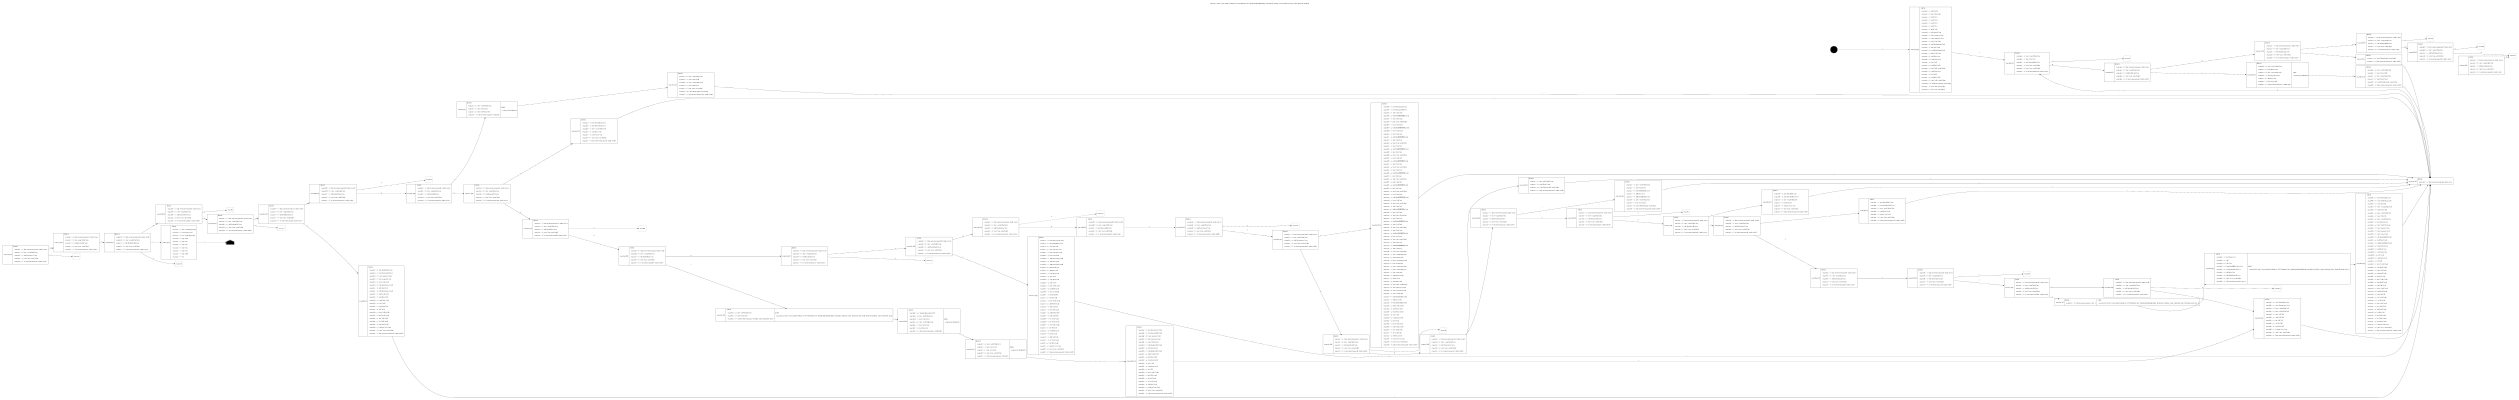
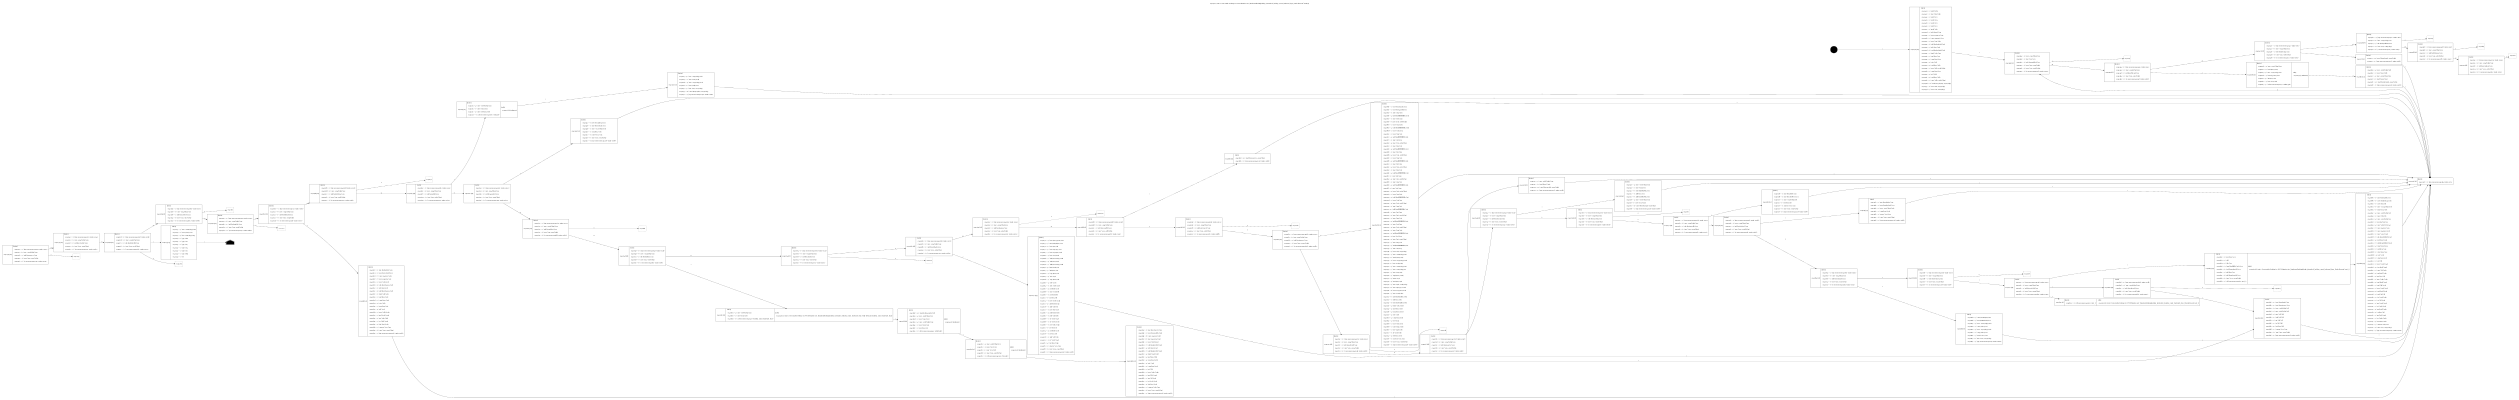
edge "0x4014f8 [28]" -> "0x401a61": now "0x4014f8 [28]" -> "0x401514 [28]"
node "0x401da7 [15]": added
edge "0x401b59 [5]" -> "0x401b5e [40]": now "0x4017ec [28]" -> "0x401b5e [40]"
node "0x401ada [36]": added
